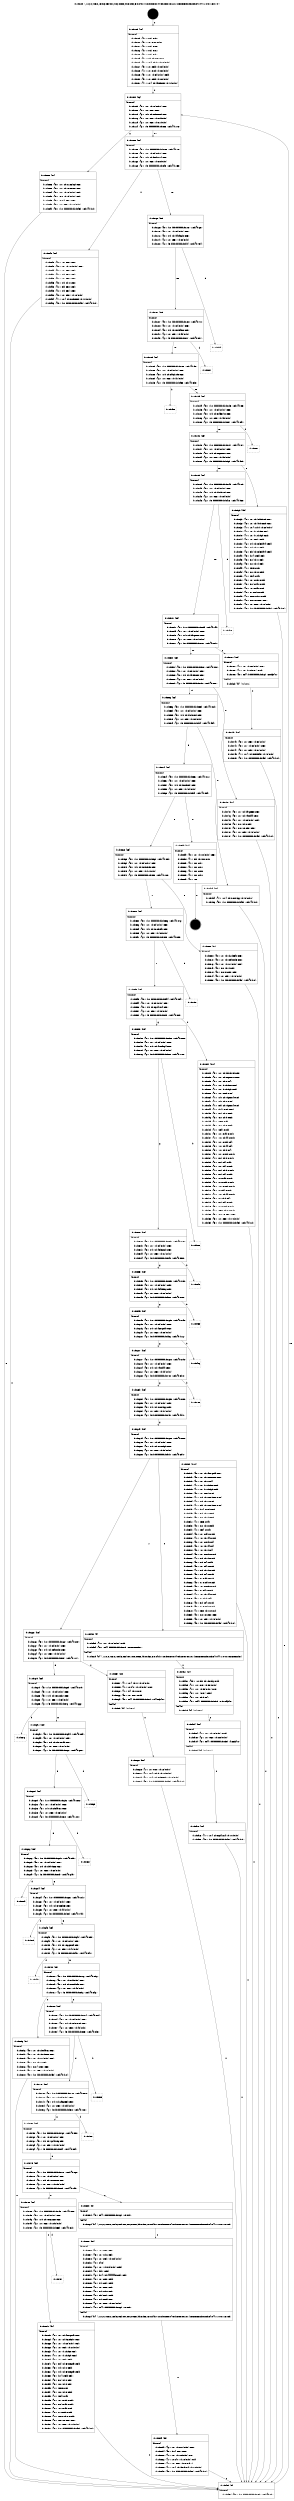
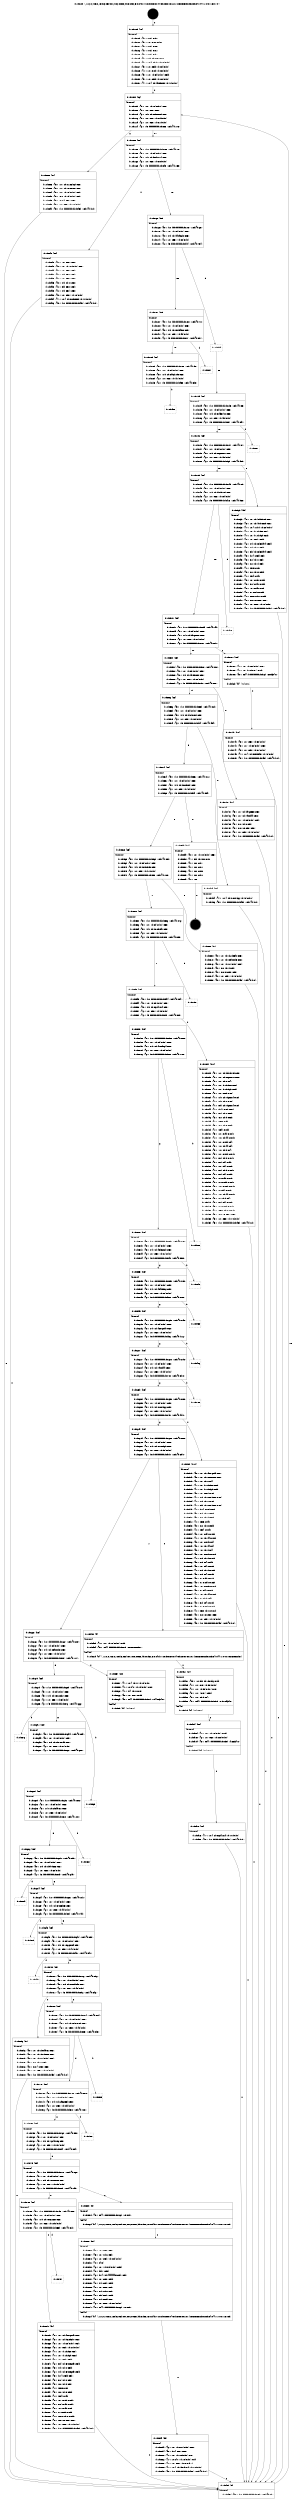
edge "0x4014a0 [25]" -> "0x4014b9 [25]": now "0x401bbf" -> "0x4014b9 [25]"
edge "0x40159a [25]" -> "0x4015b3 [25]": removed, label "6"
edge "0x401630 [25]" -> "0x401dcb [144]": added, label "1"
edge "0x401694 [25]" -> "0x4016ad [25]": removed, label "3"
node "0x40186e [23]": removed
edge "0x401694 [25]" -> "0x401a6a": now "0x40167b [25]" -> "0x401a6a"
